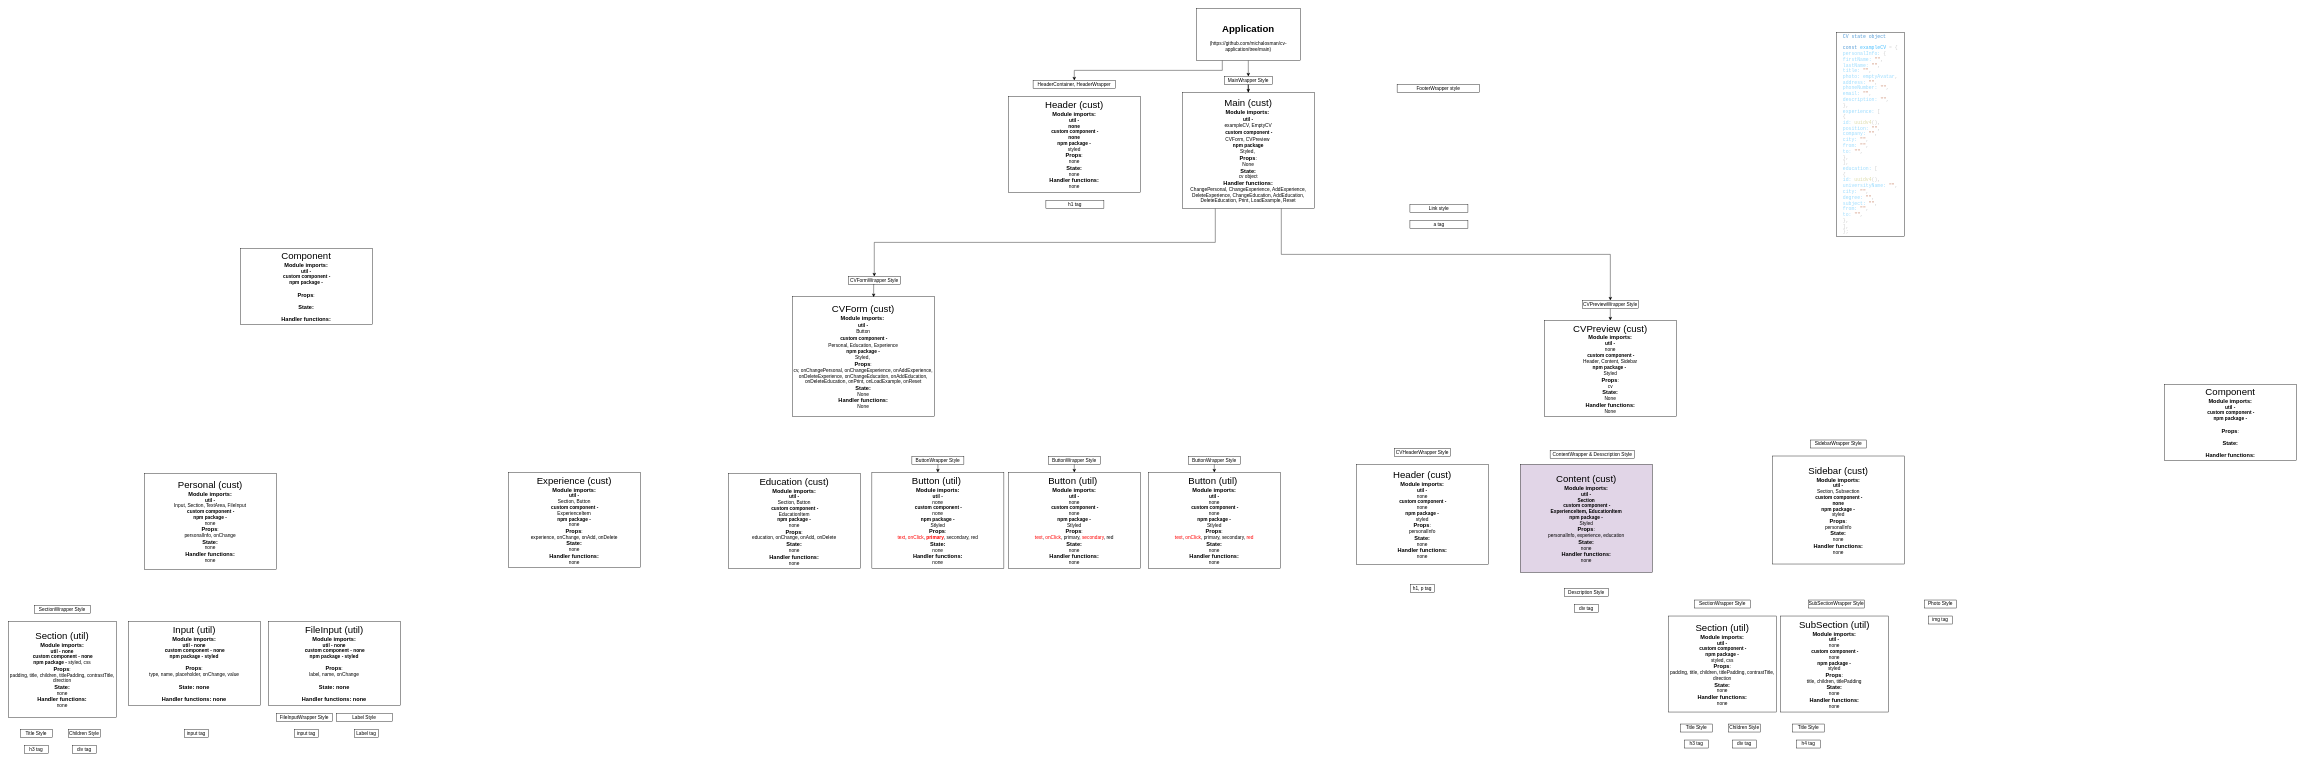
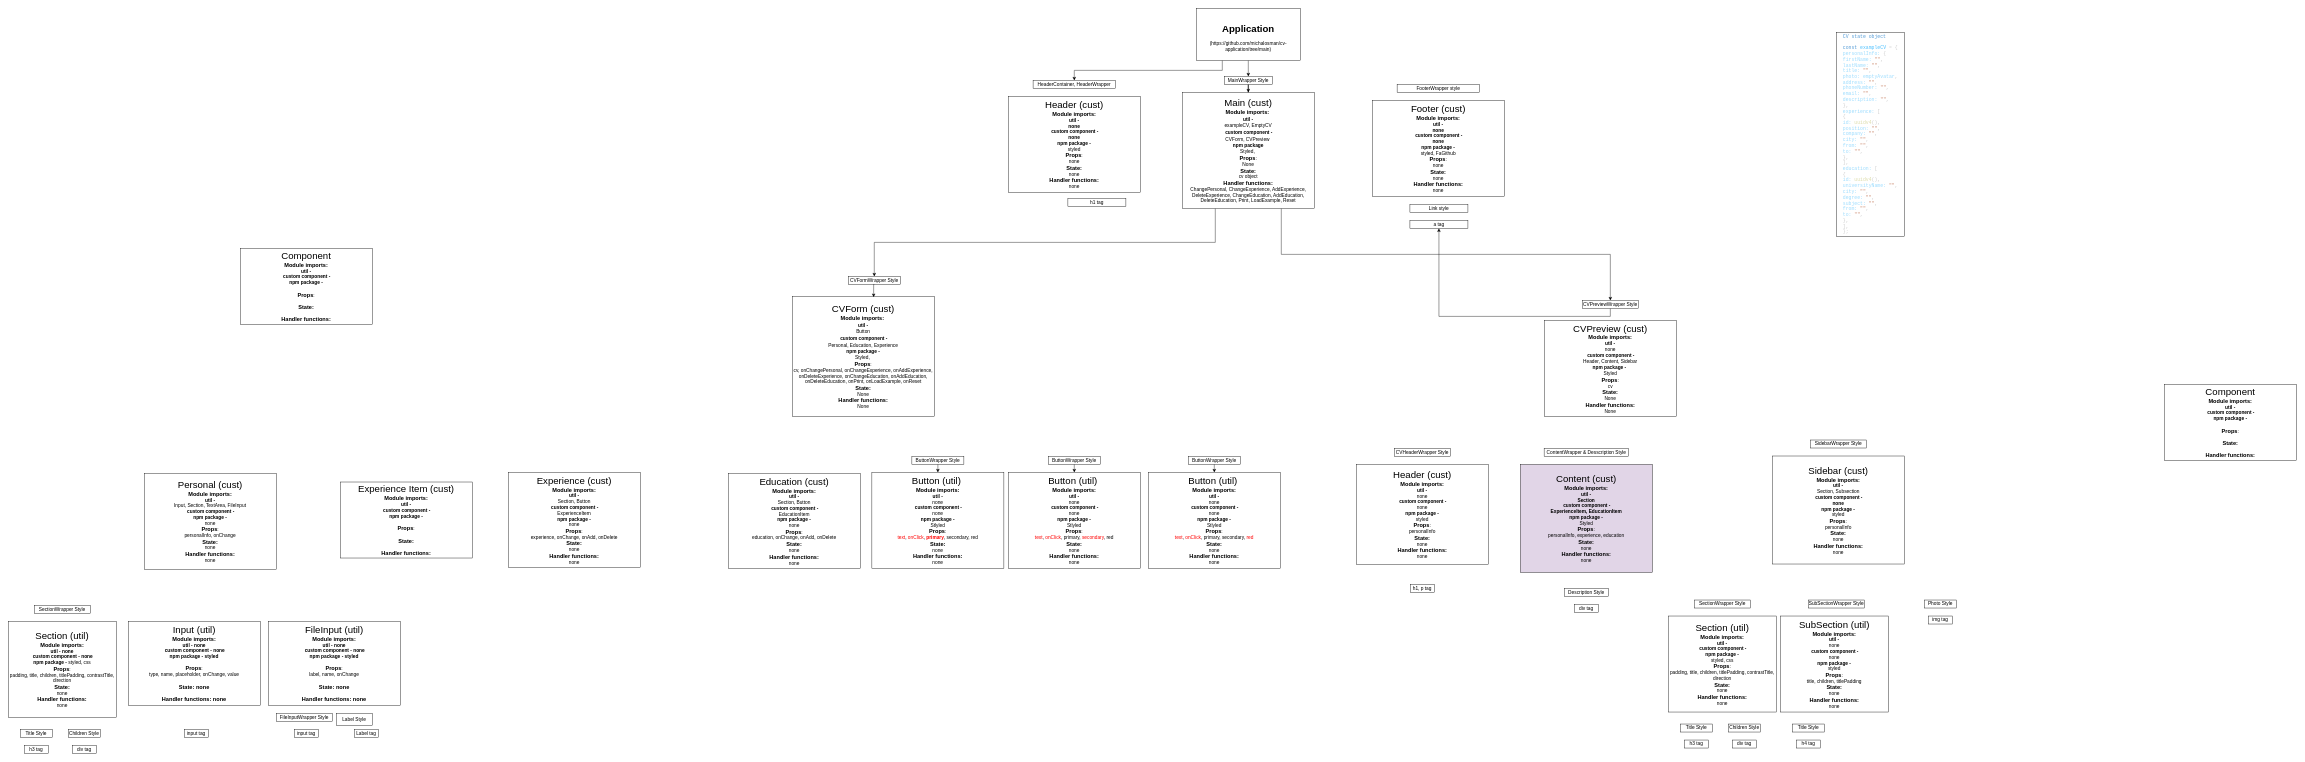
node "Footer (cust) Module imports: util - none custom component - none npm package - styled, FaGithub Props: none State: none Handler functions: none": added
node "h1 tag": moved (1075, 204) -> (1097, 202)
edge "CVPreviewWrapper Style" -> "CVPreview (cust) Module imports: util - none custom component - Header, Content, Sidebarnpm package - Styled Props: cv State: None Handler functions: None": now "CVPreviewWrapper Style" -> "a tag"
node "ContentWrapper & Desscription Style": moved (1592, 454) -> (1586, 452)
node "Experience Item (cust) Module imports: util - custom component - npm package - Props: State: Handler functions:": added
node "Label Style": size 56x8 -> 36x12
